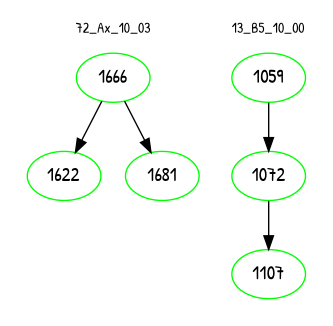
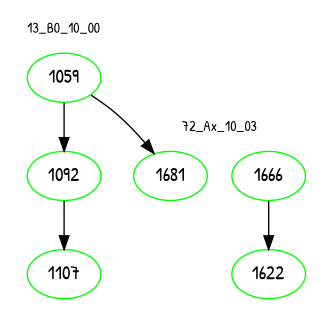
cluster "13_B5_10_00": label "13_B5_10_00" -> "13_B0_10_00"
edge "1666" -> "1681": now "1059" -> "1681"
node "1072": label "1072" -> "1092"
